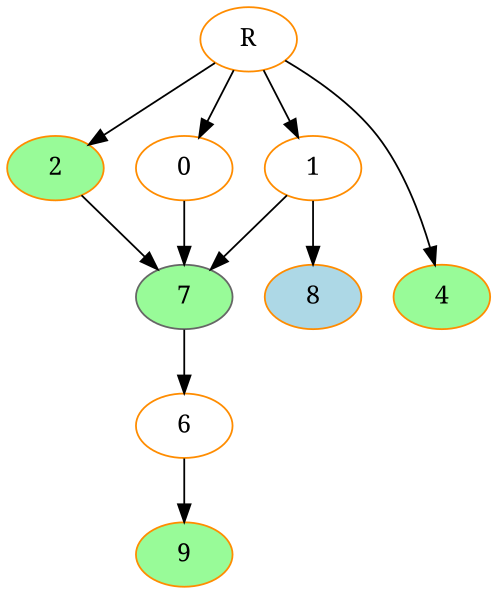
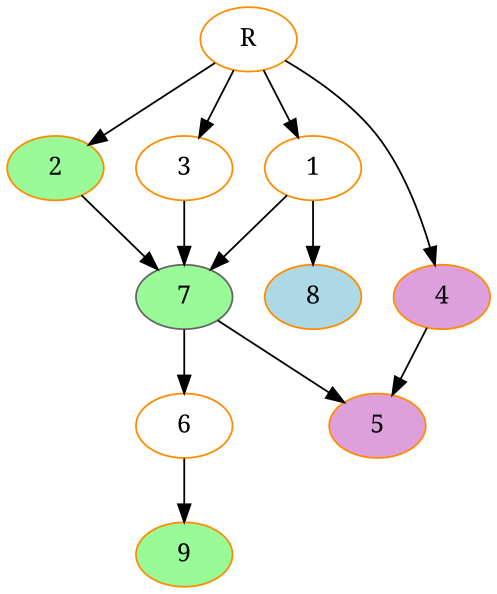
node "0": label "0" -> "3"
node "4": fillcolor palegreen -> plum
node "5": added
